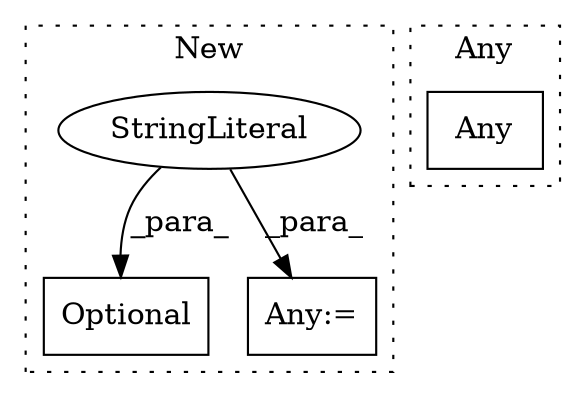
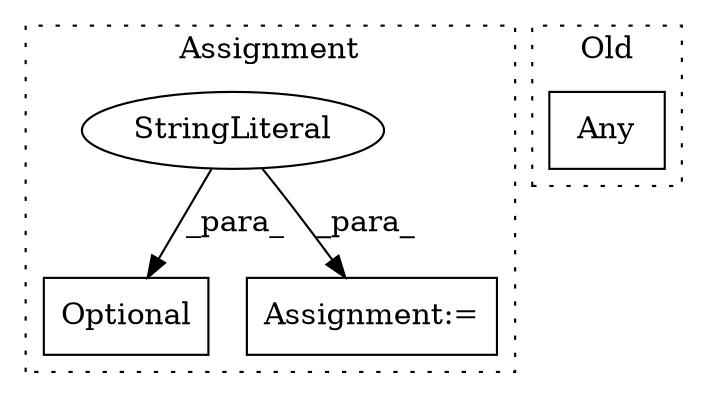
cluster "New": label "New" -> "Assignment"
cluster "Any": label "Any" -> "Old"
node "Any:=": label "Any:=" -> "Assignment:="
